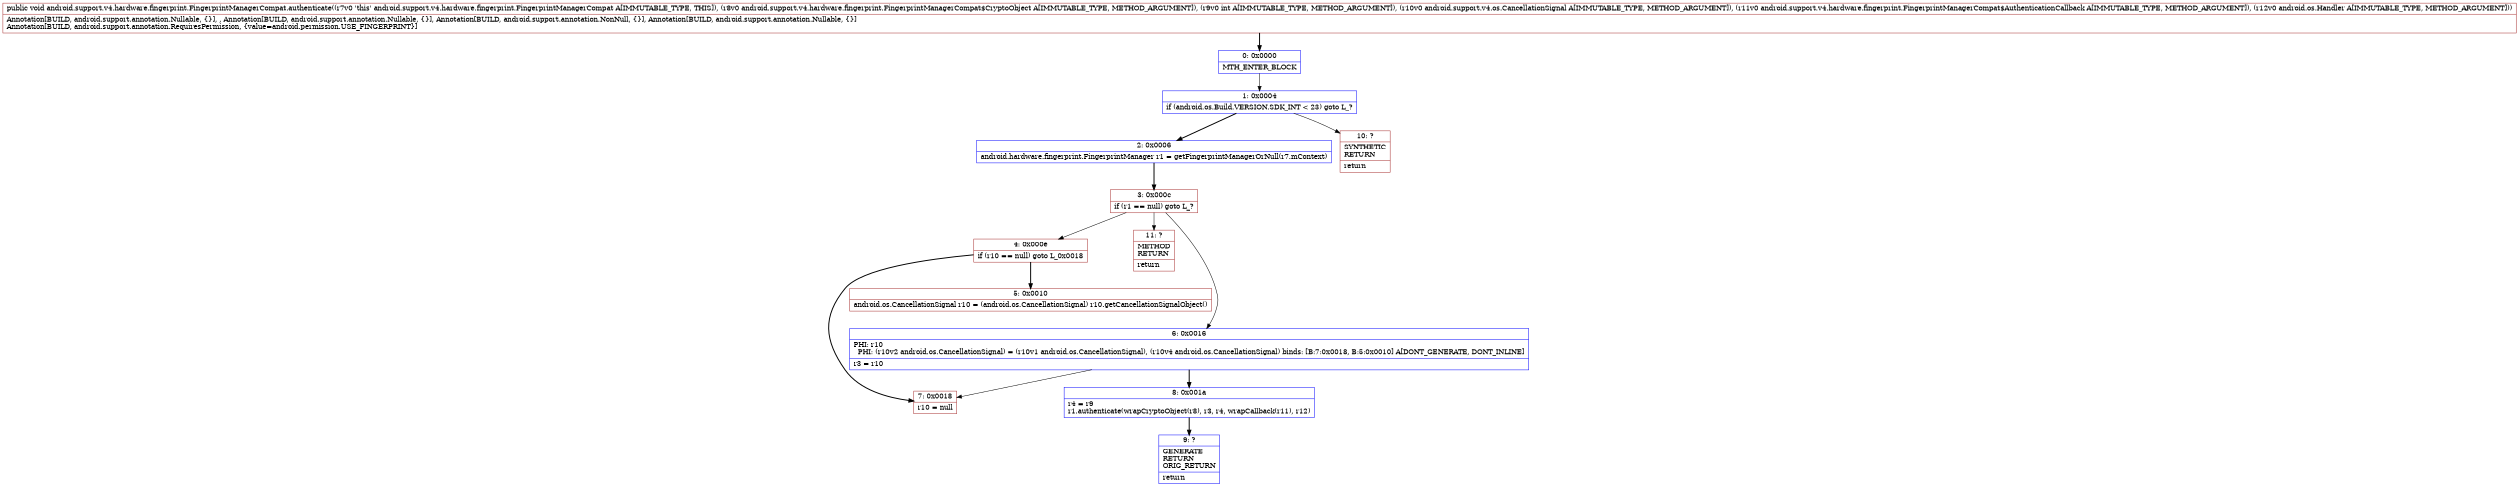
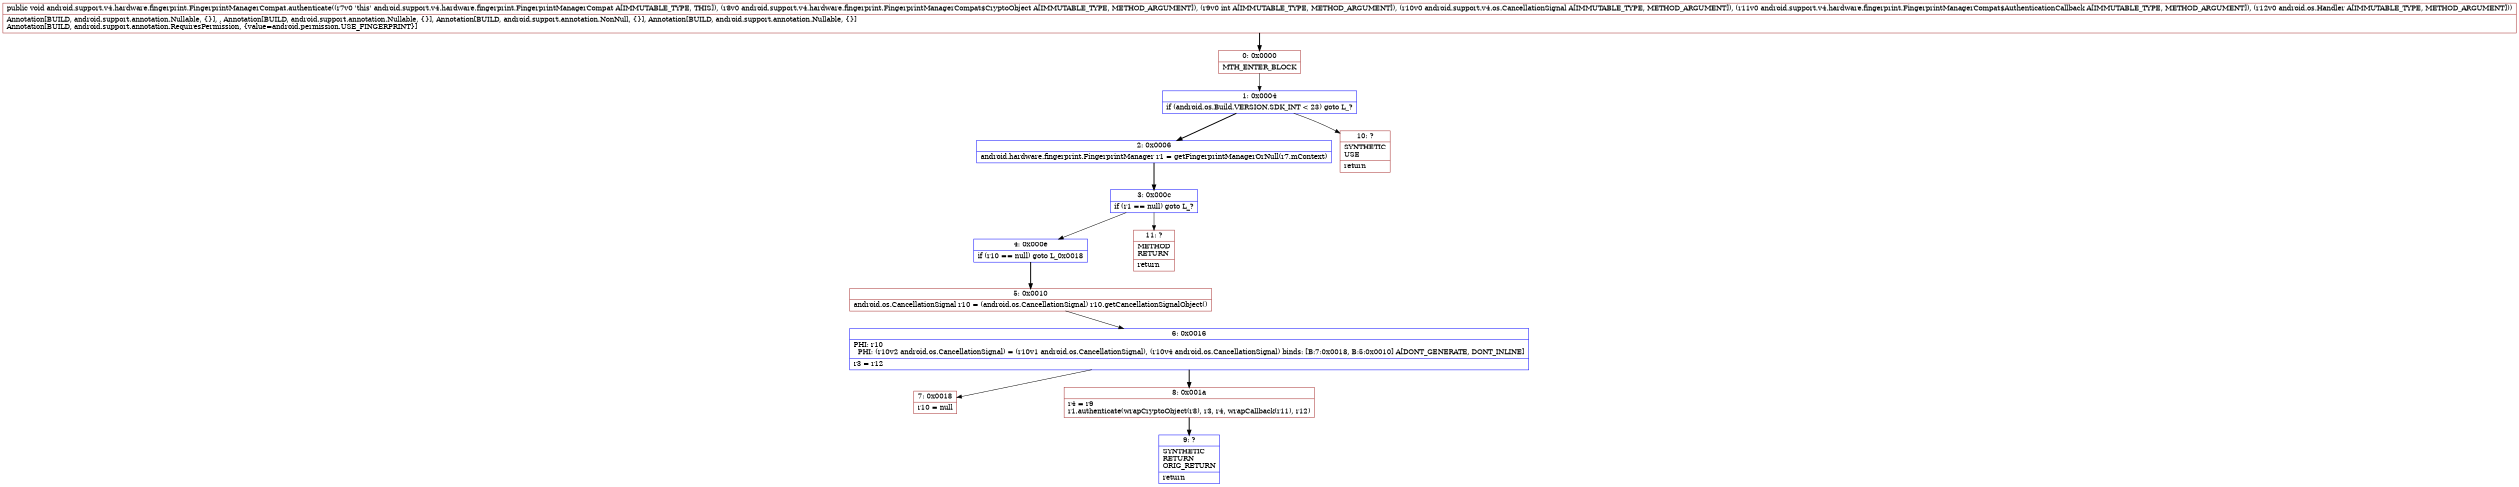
node "0: 0x0000": color blue -> brown
node "10: ?": text "RETURN" -> "USE"
node "3: 0x000c": color brown -> blue
node "4: 0x000e": color brown -> blue
edge "3: 0x000c" -> "6: 0x0016": now "5: 0x0010" -> "6: 0x0016"
edge "4: 0x000e" -> "7: 0x0018": removed
node "6: 0x0016": text "r3 = r10" -> "r3 = r12"
node "8: 0x001a": color blue -> brown
node "9: ?": text "GENERATE" -> "SYNTHETIC"
